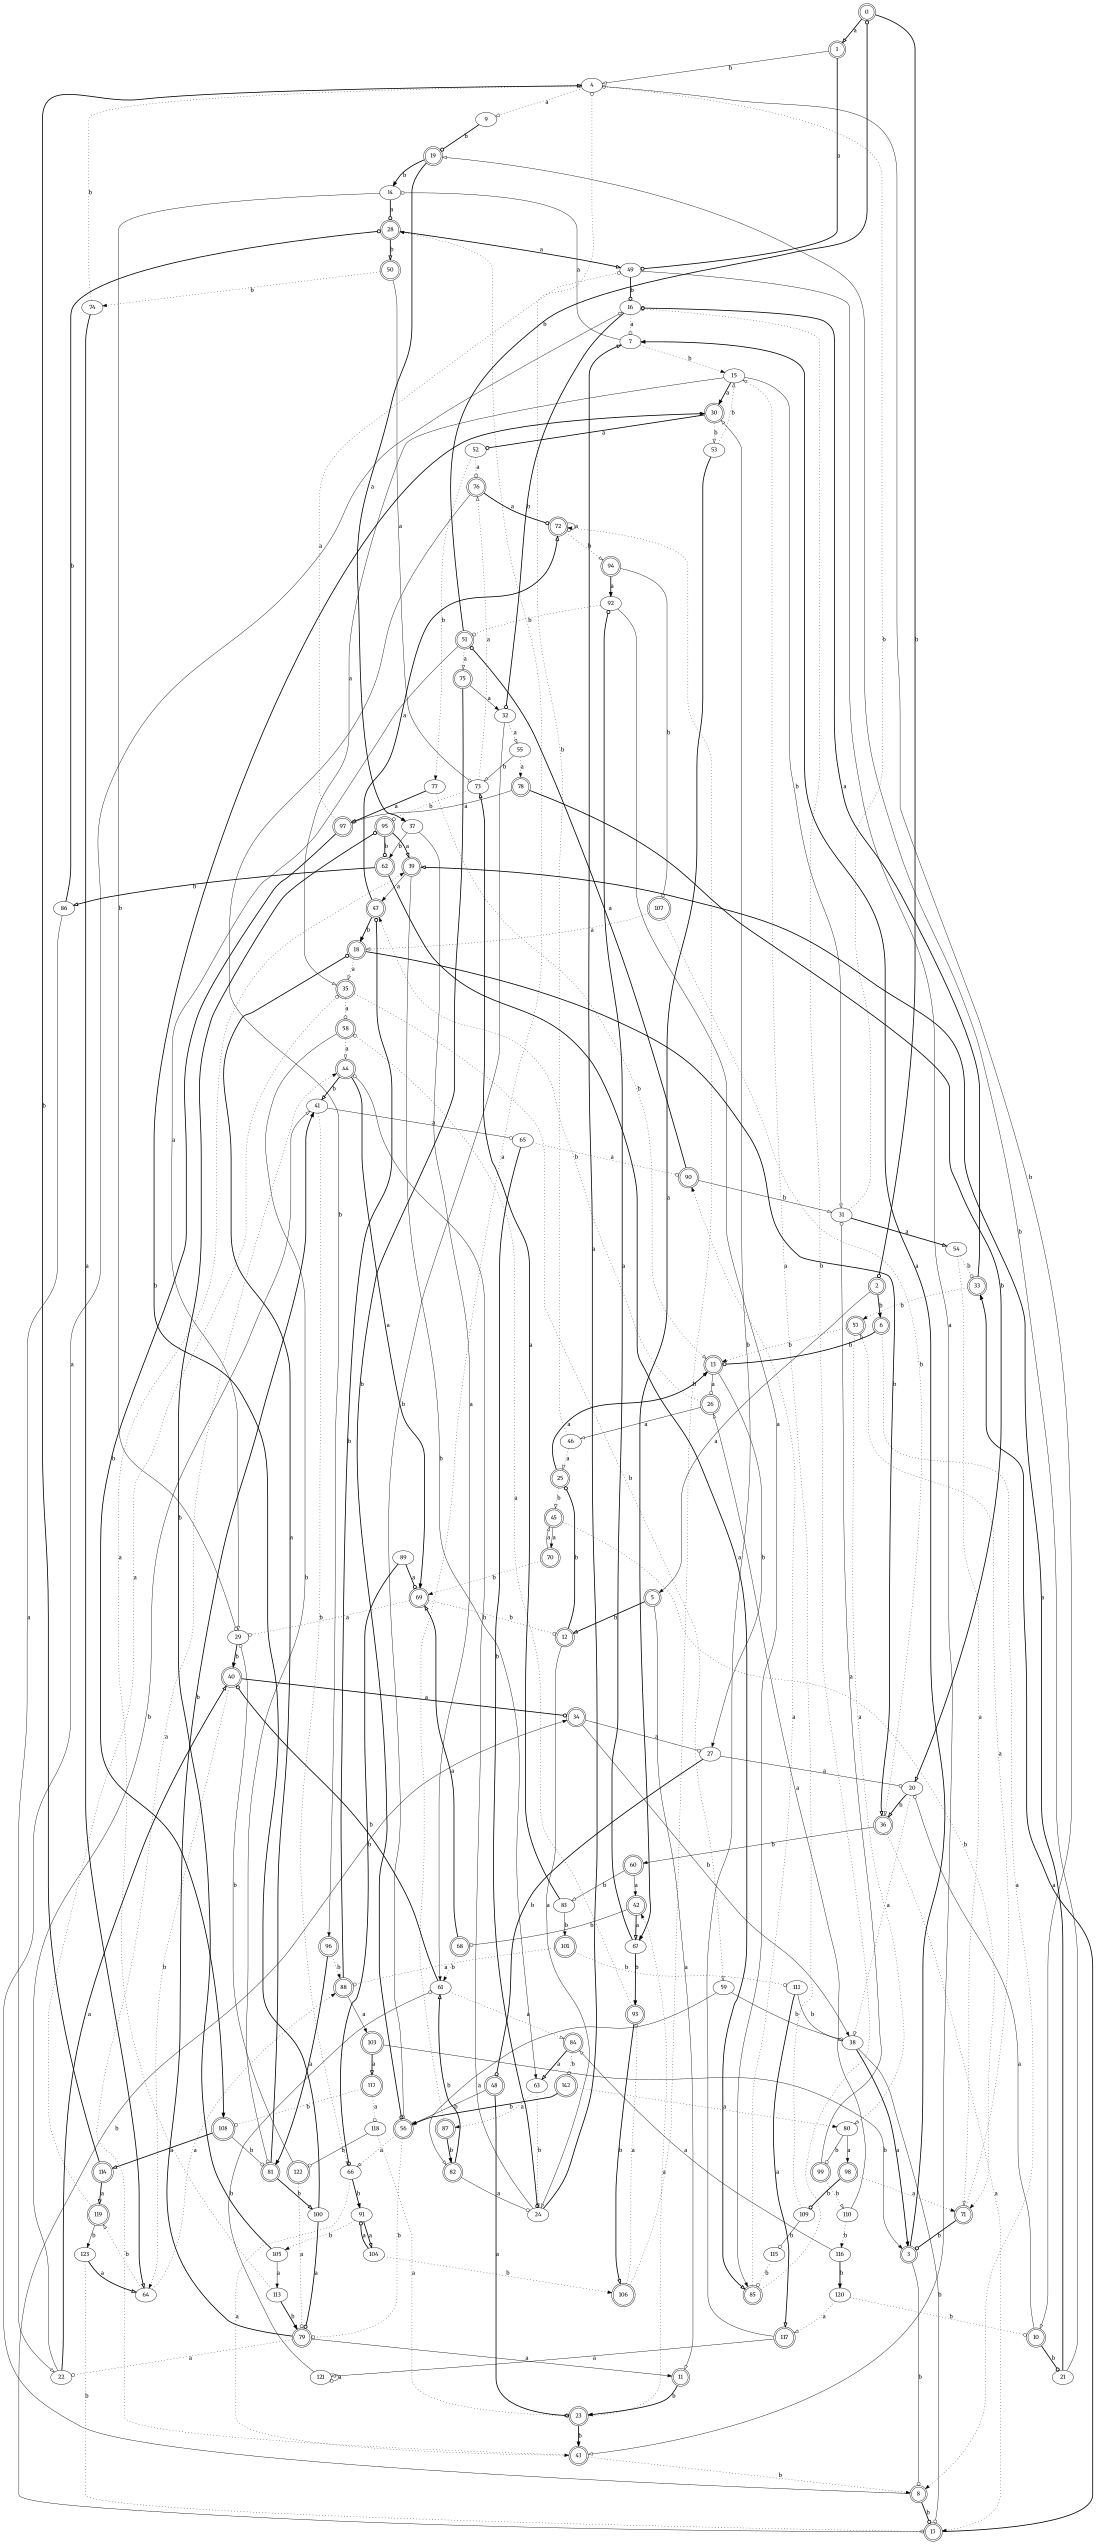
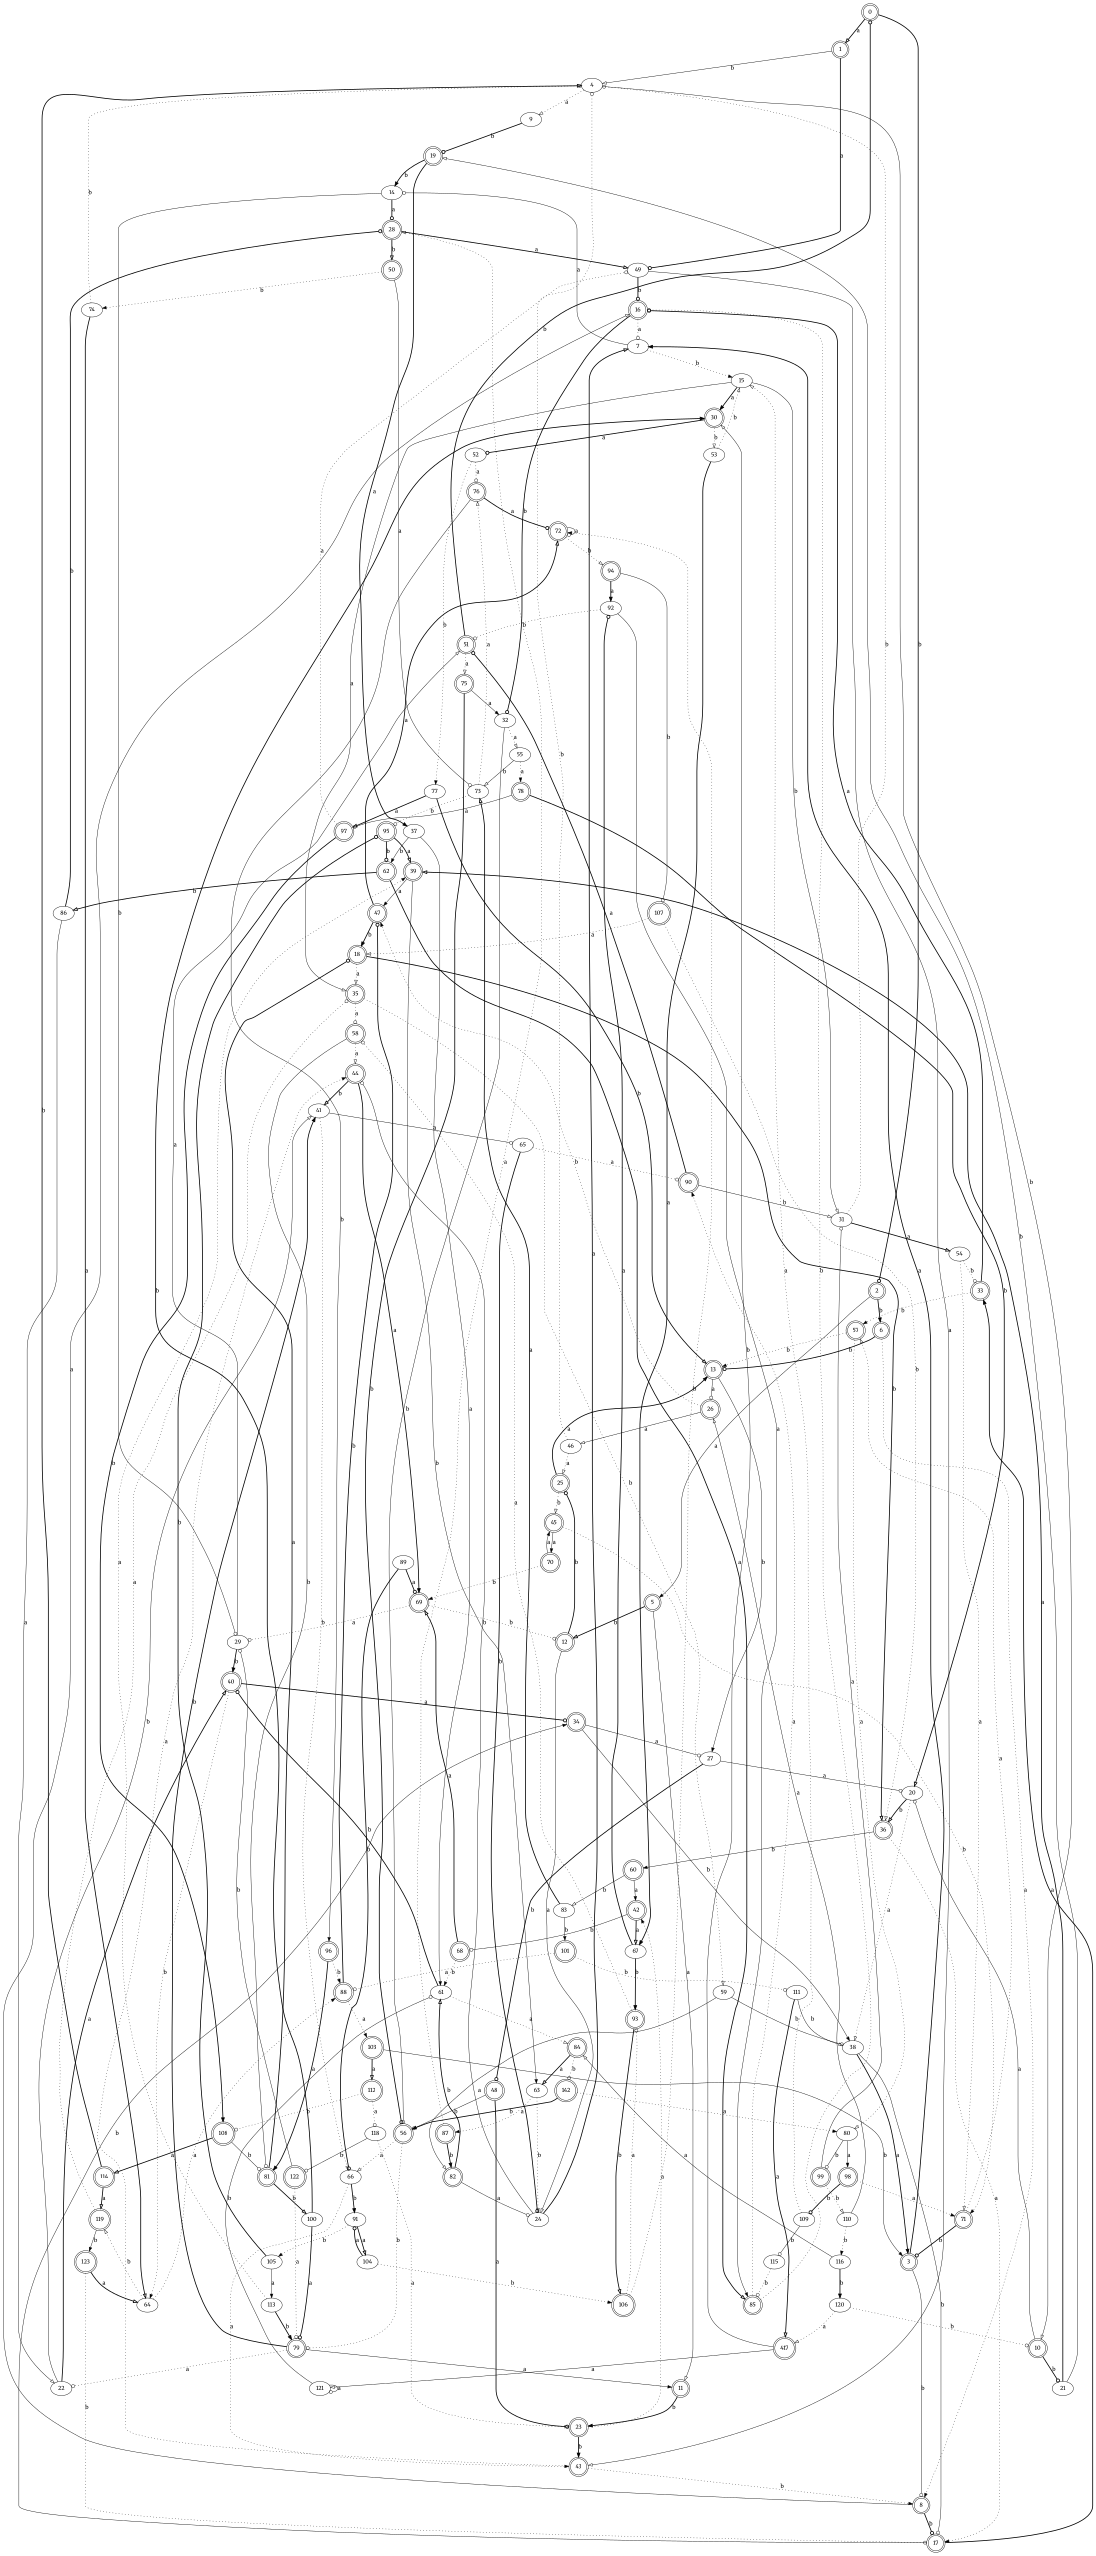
node "16": shape ellipse -> doublecircle
edge "77" -> "13": style dotted -> bold
edge "51" -> "29": reversed
edge "87" -> "28": arrowhead normal -> onormal
edge "70" -> "45": arrowhead onormal -> normal
edge "88" -> "103": style solid -> dotted
node "123": shape ellipse -> doublecircle
node "117": label "117" -> "417"
